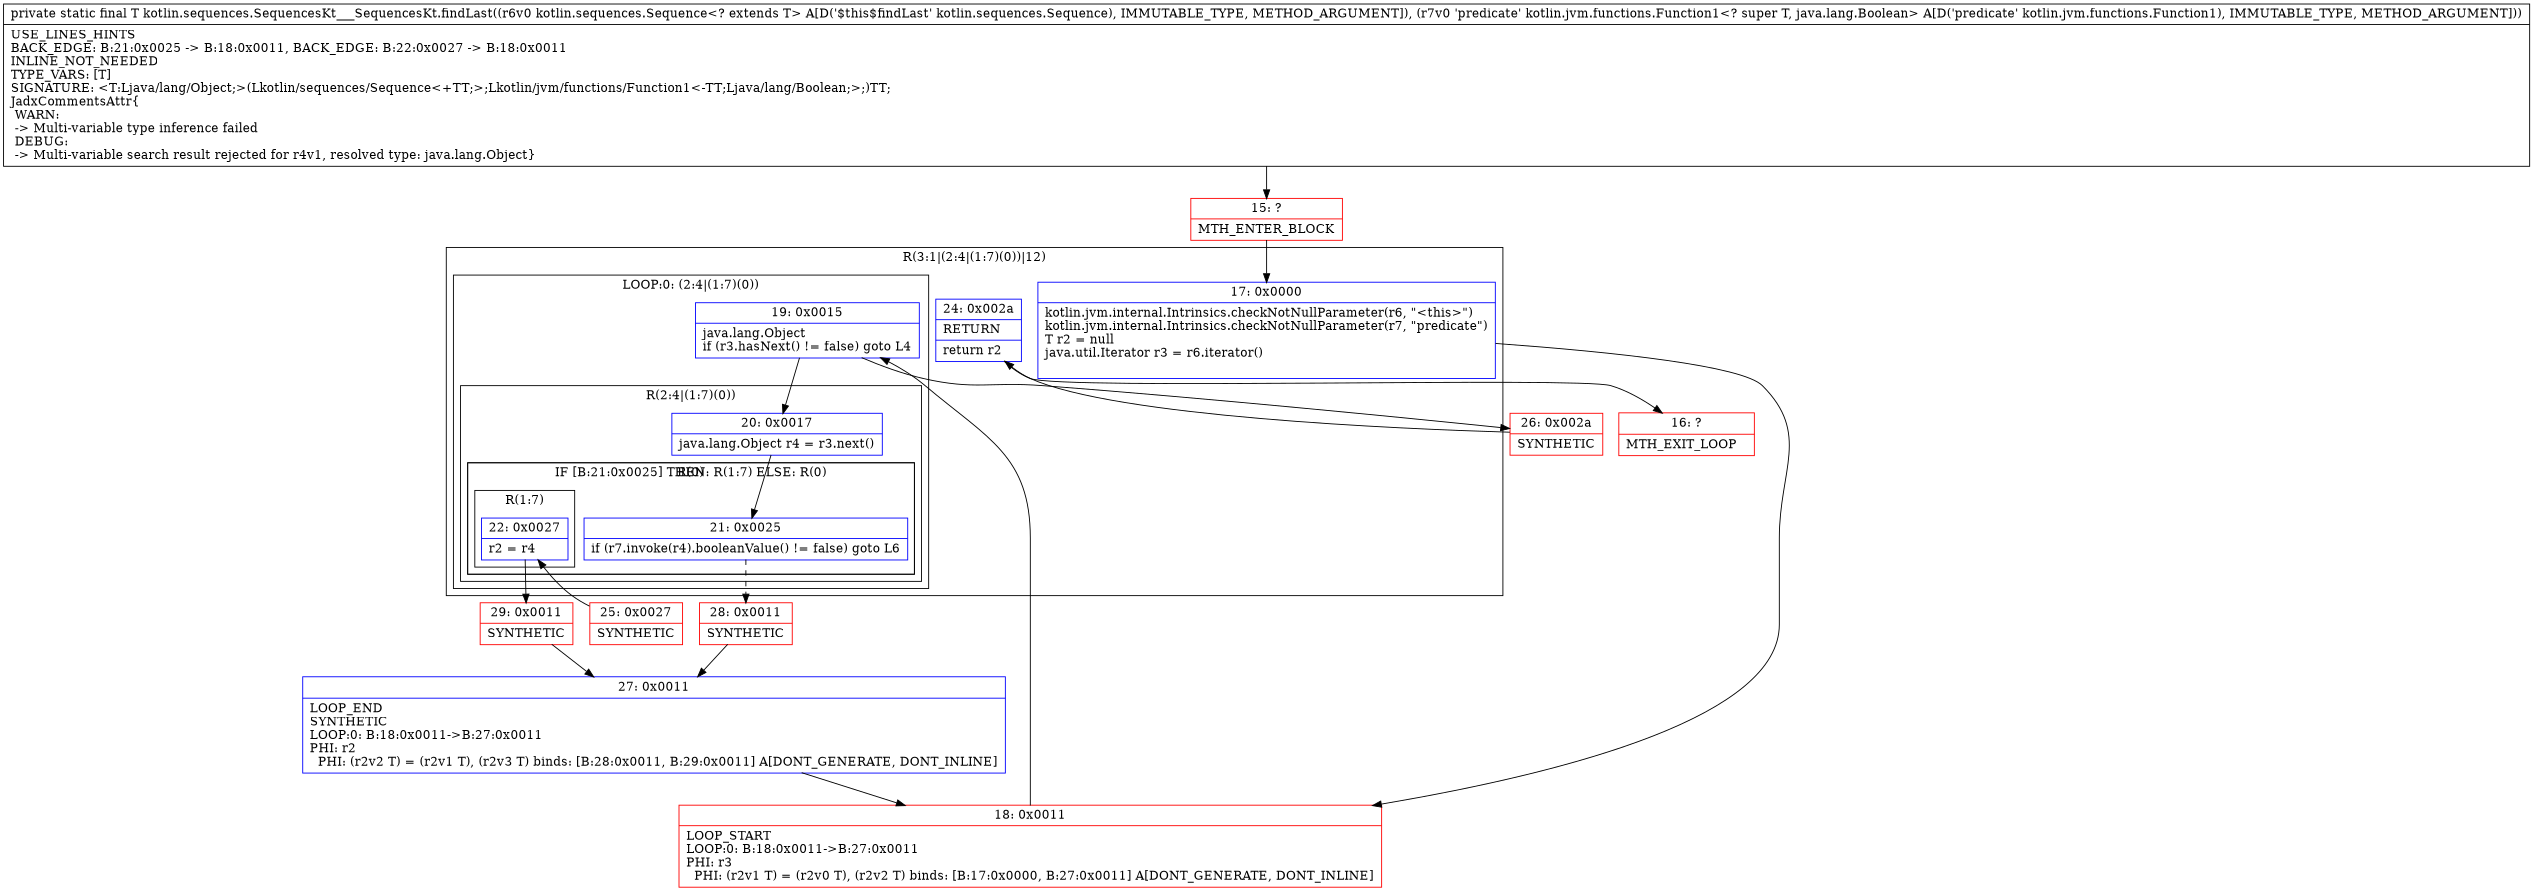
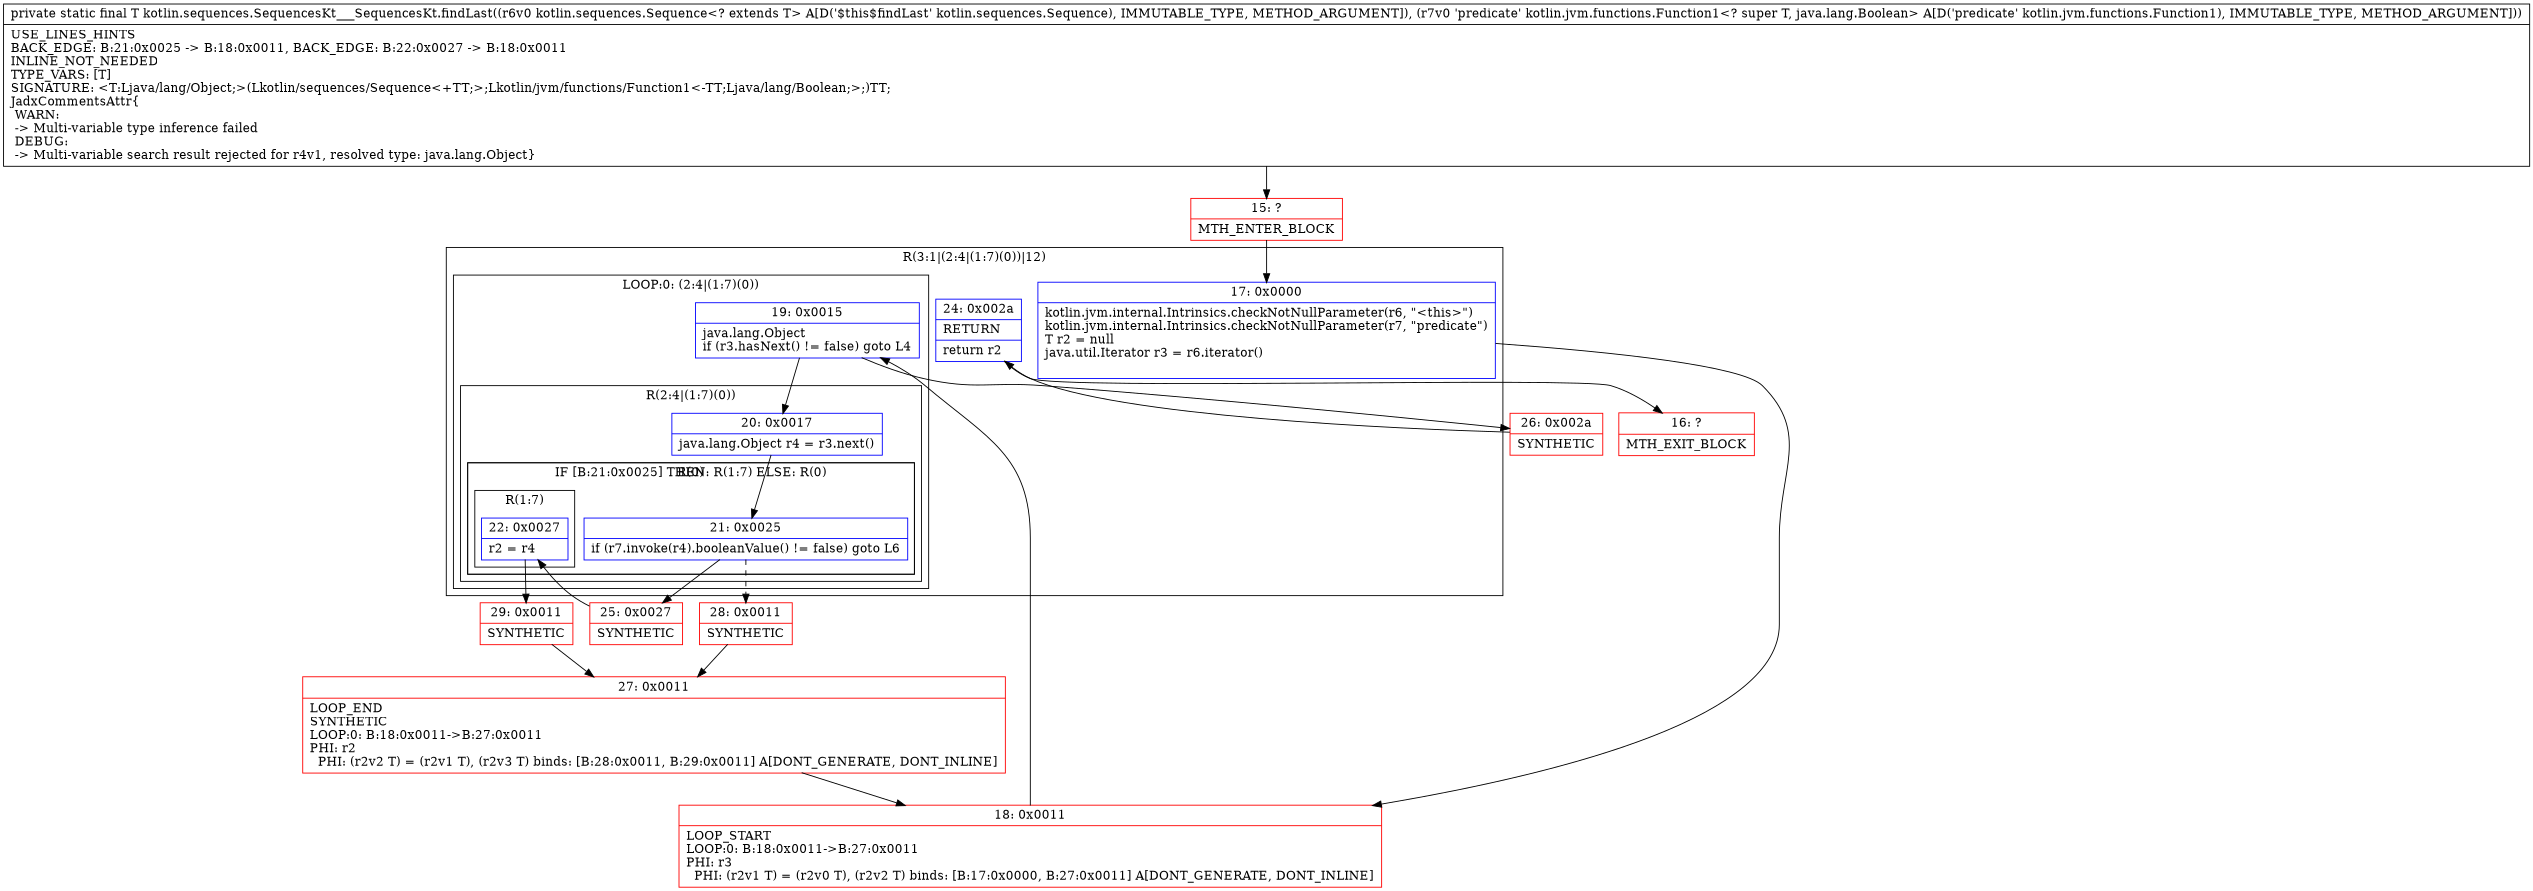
node "16: ?": text "MTH_EXIT_LOOP" -> "MTH_EXIT_BLOCK"
edge "21: 0x0025" -> "25: 0x0027": added
node "27: 0x0011": color blue -> red
